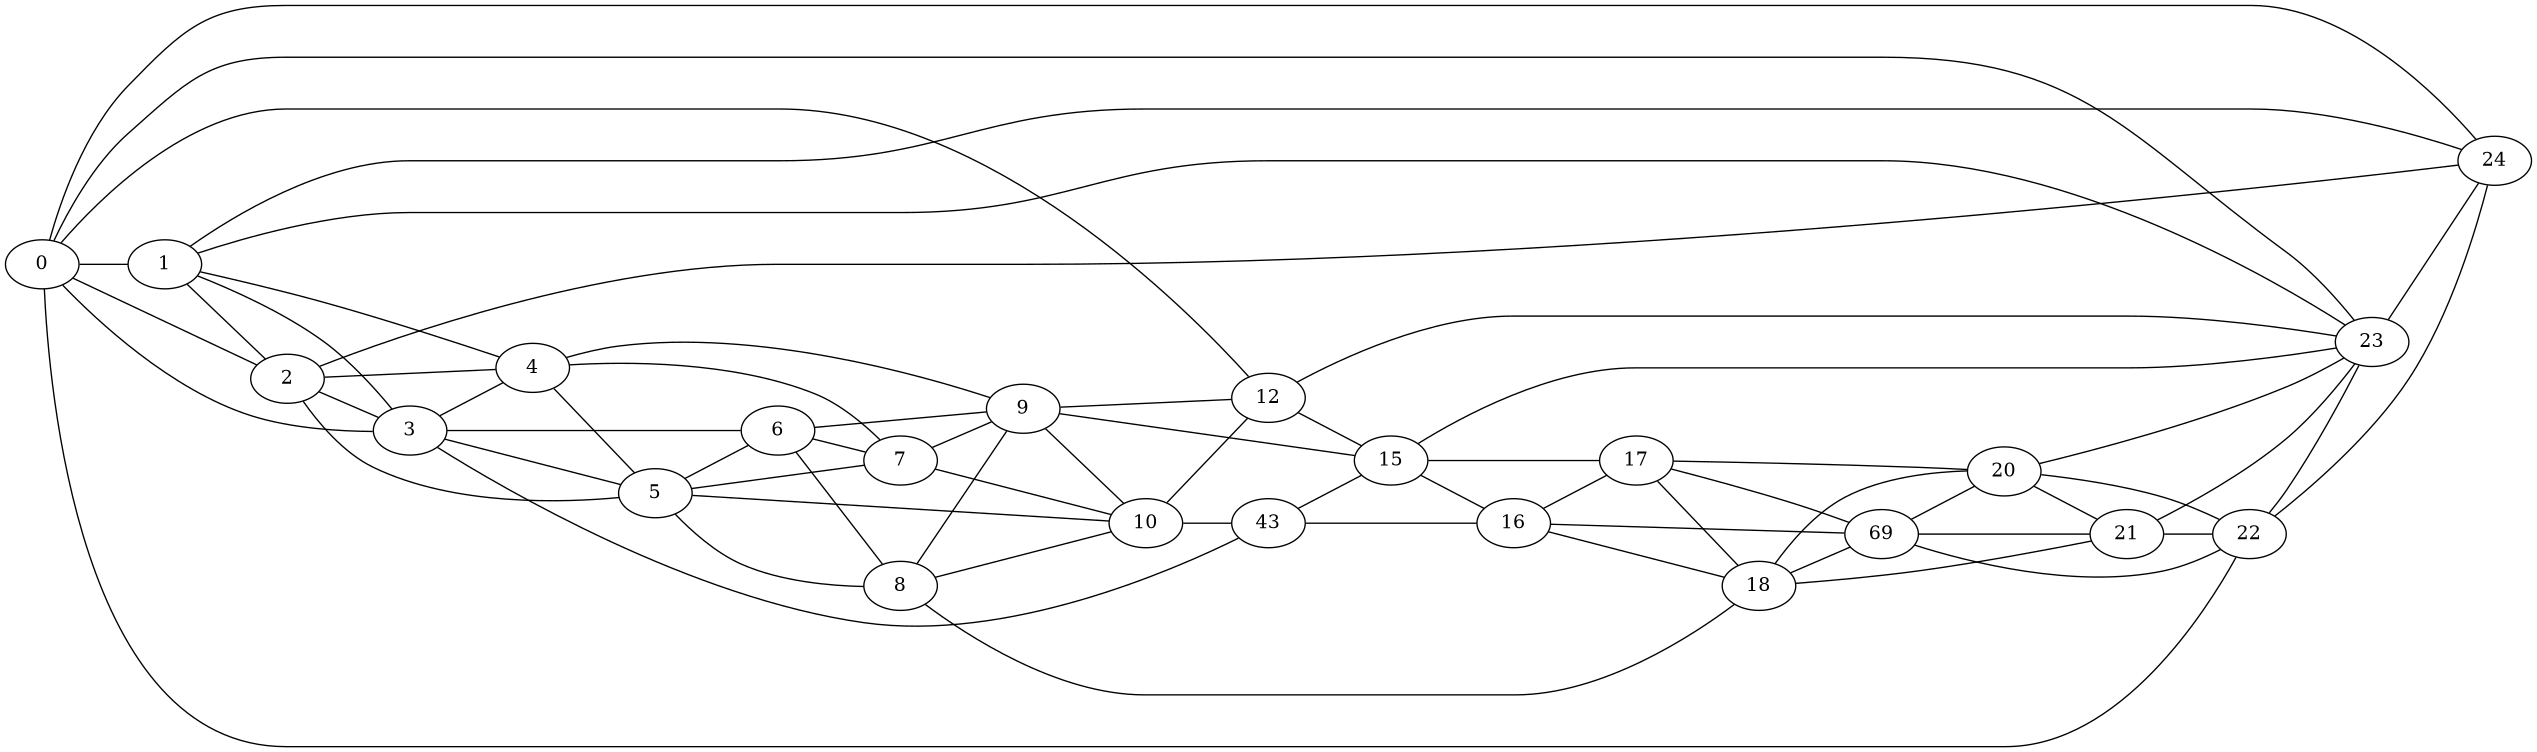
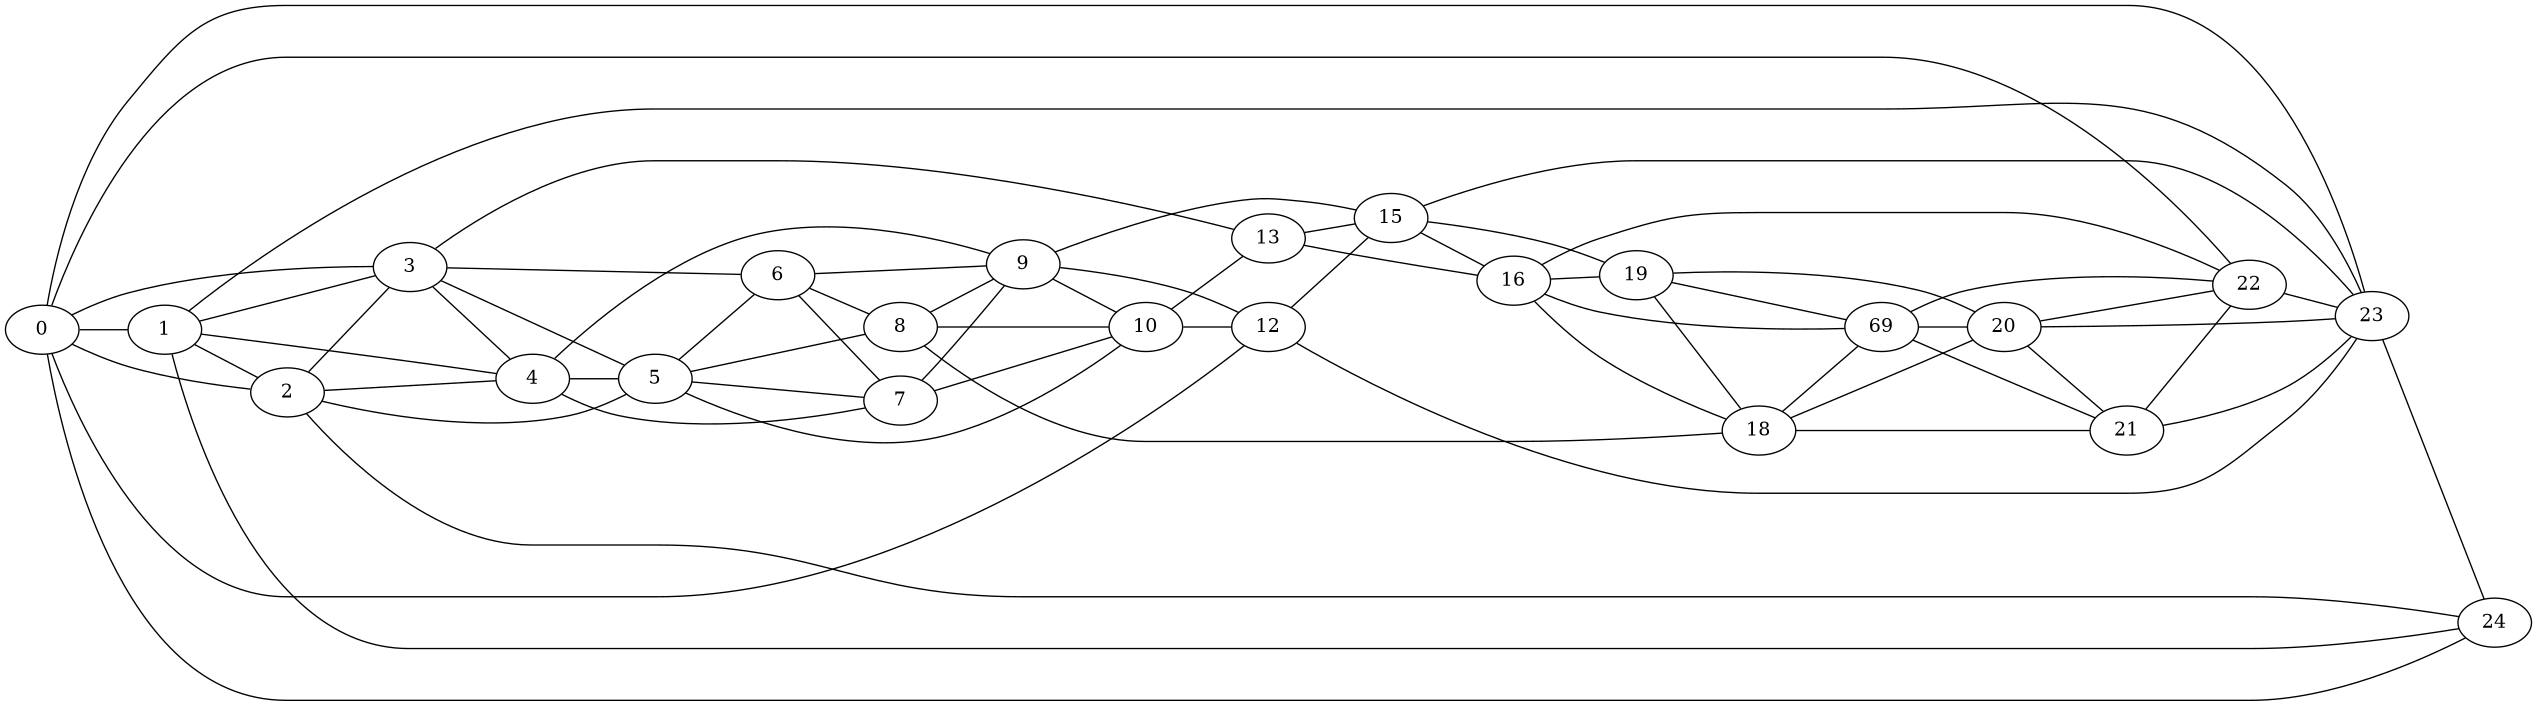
edge "24" -- "22": now "16" -- "22"
node "17": label "17" -> "19"
node "43": label "43" -> "13"
